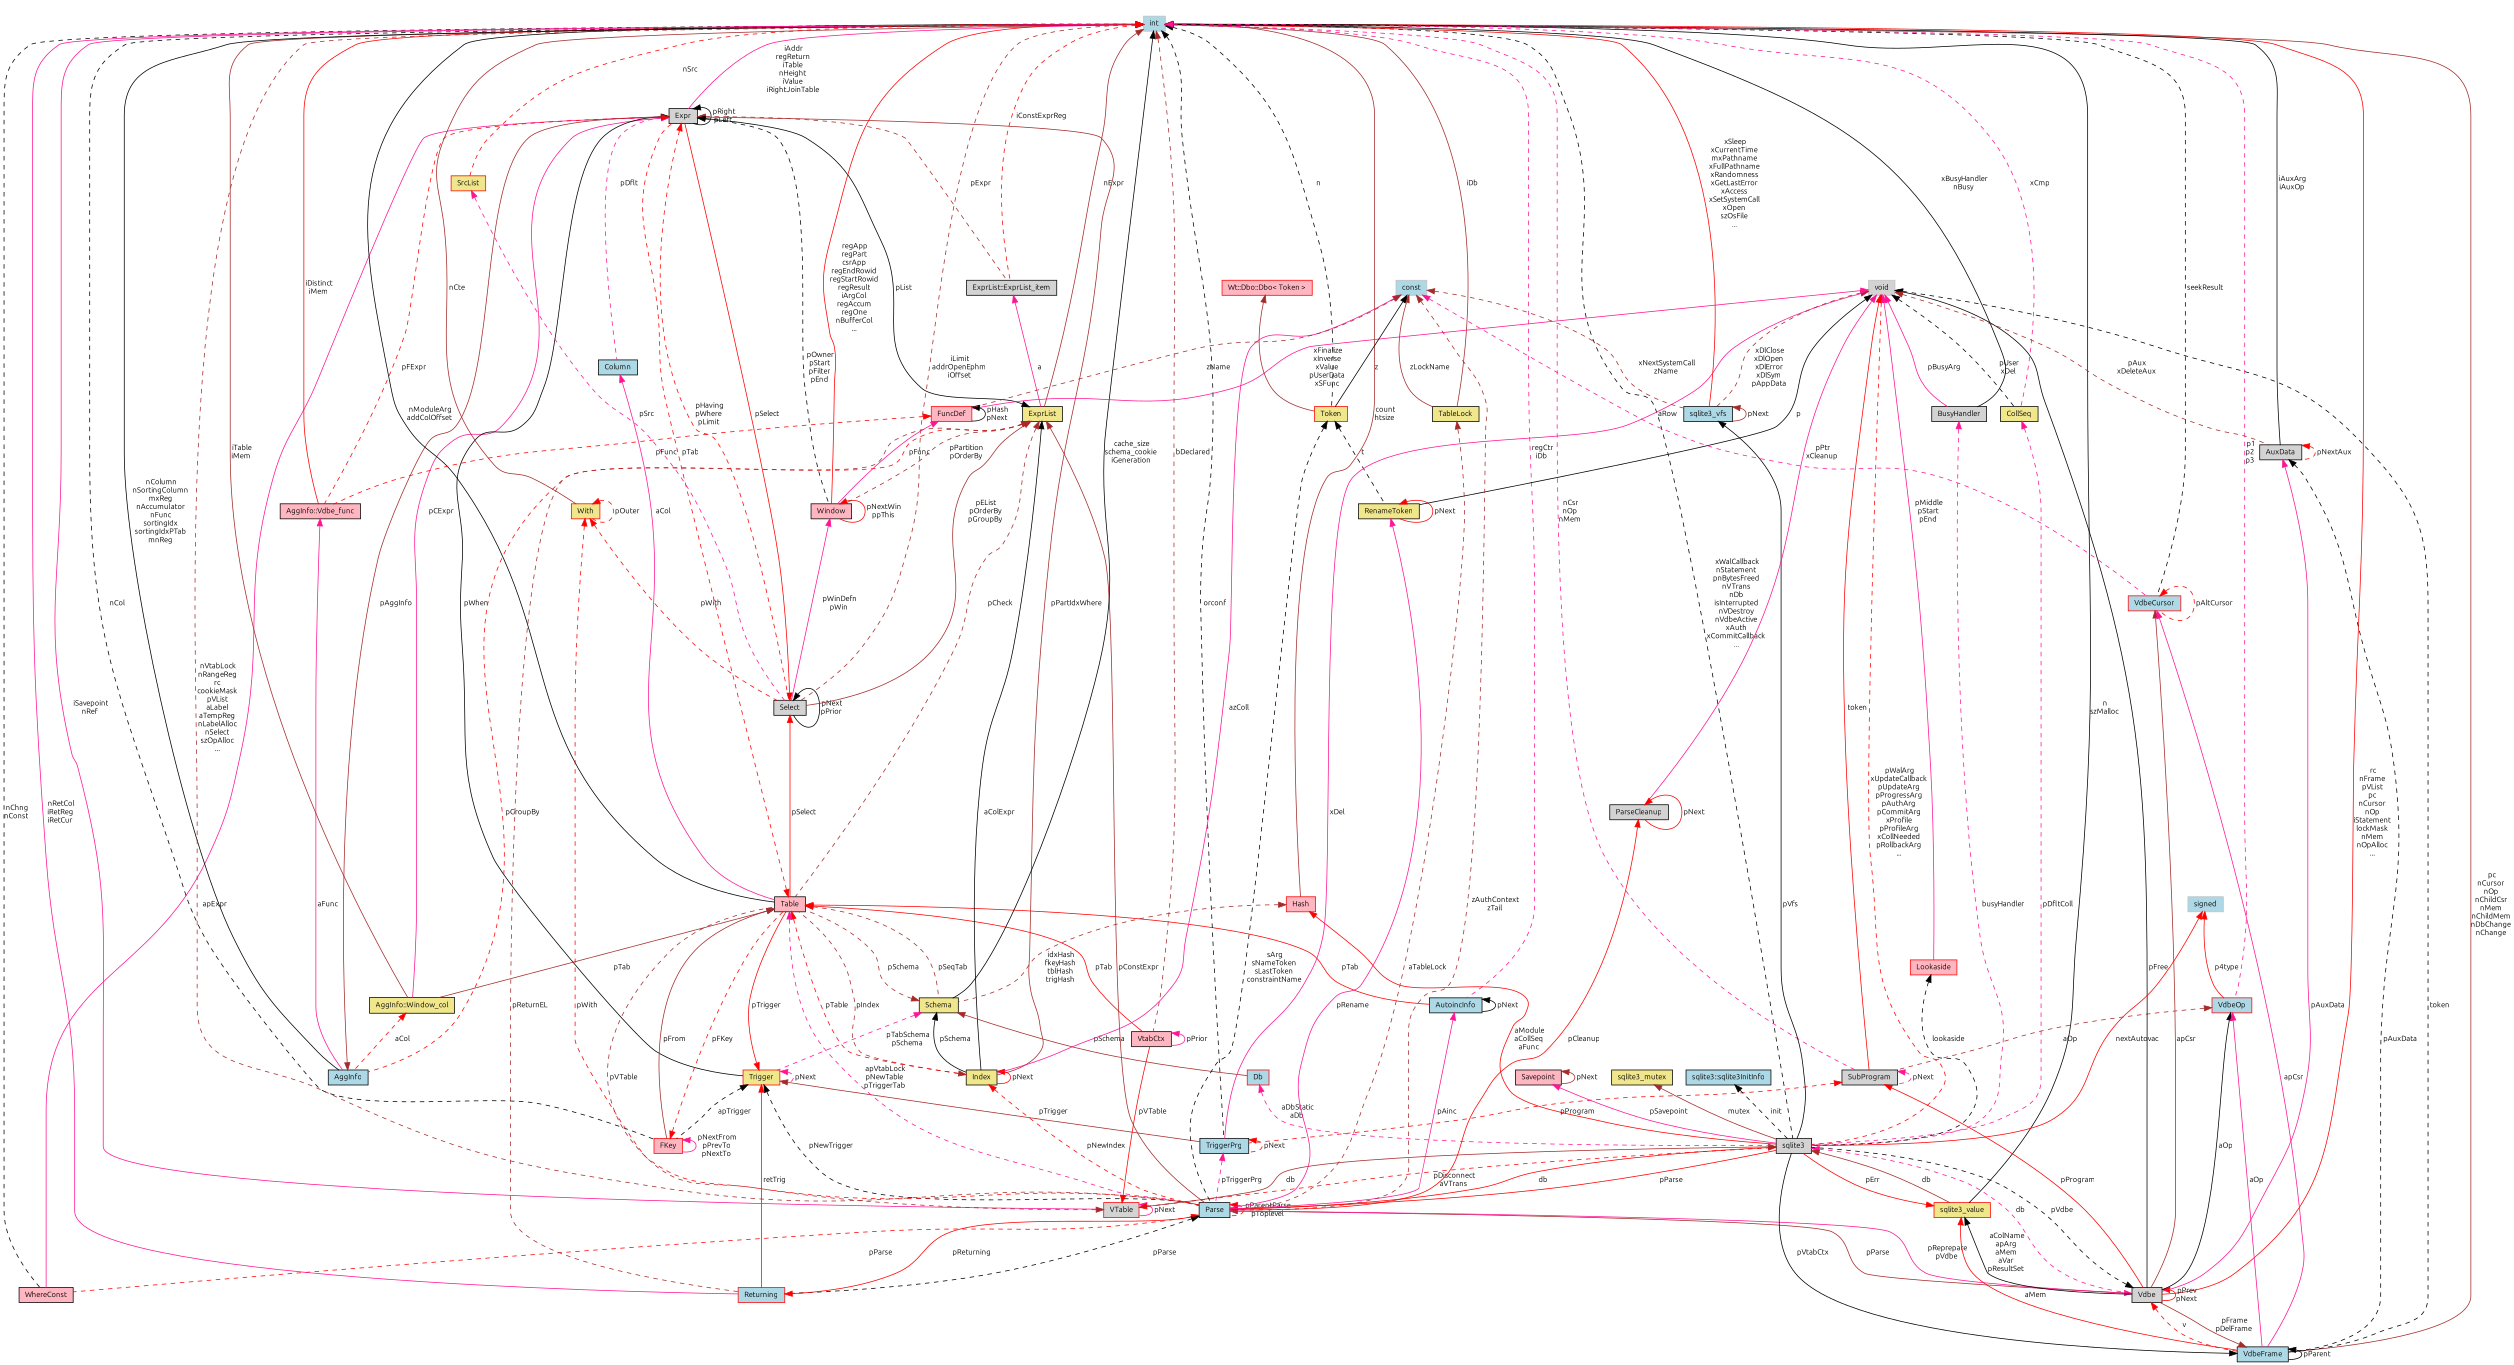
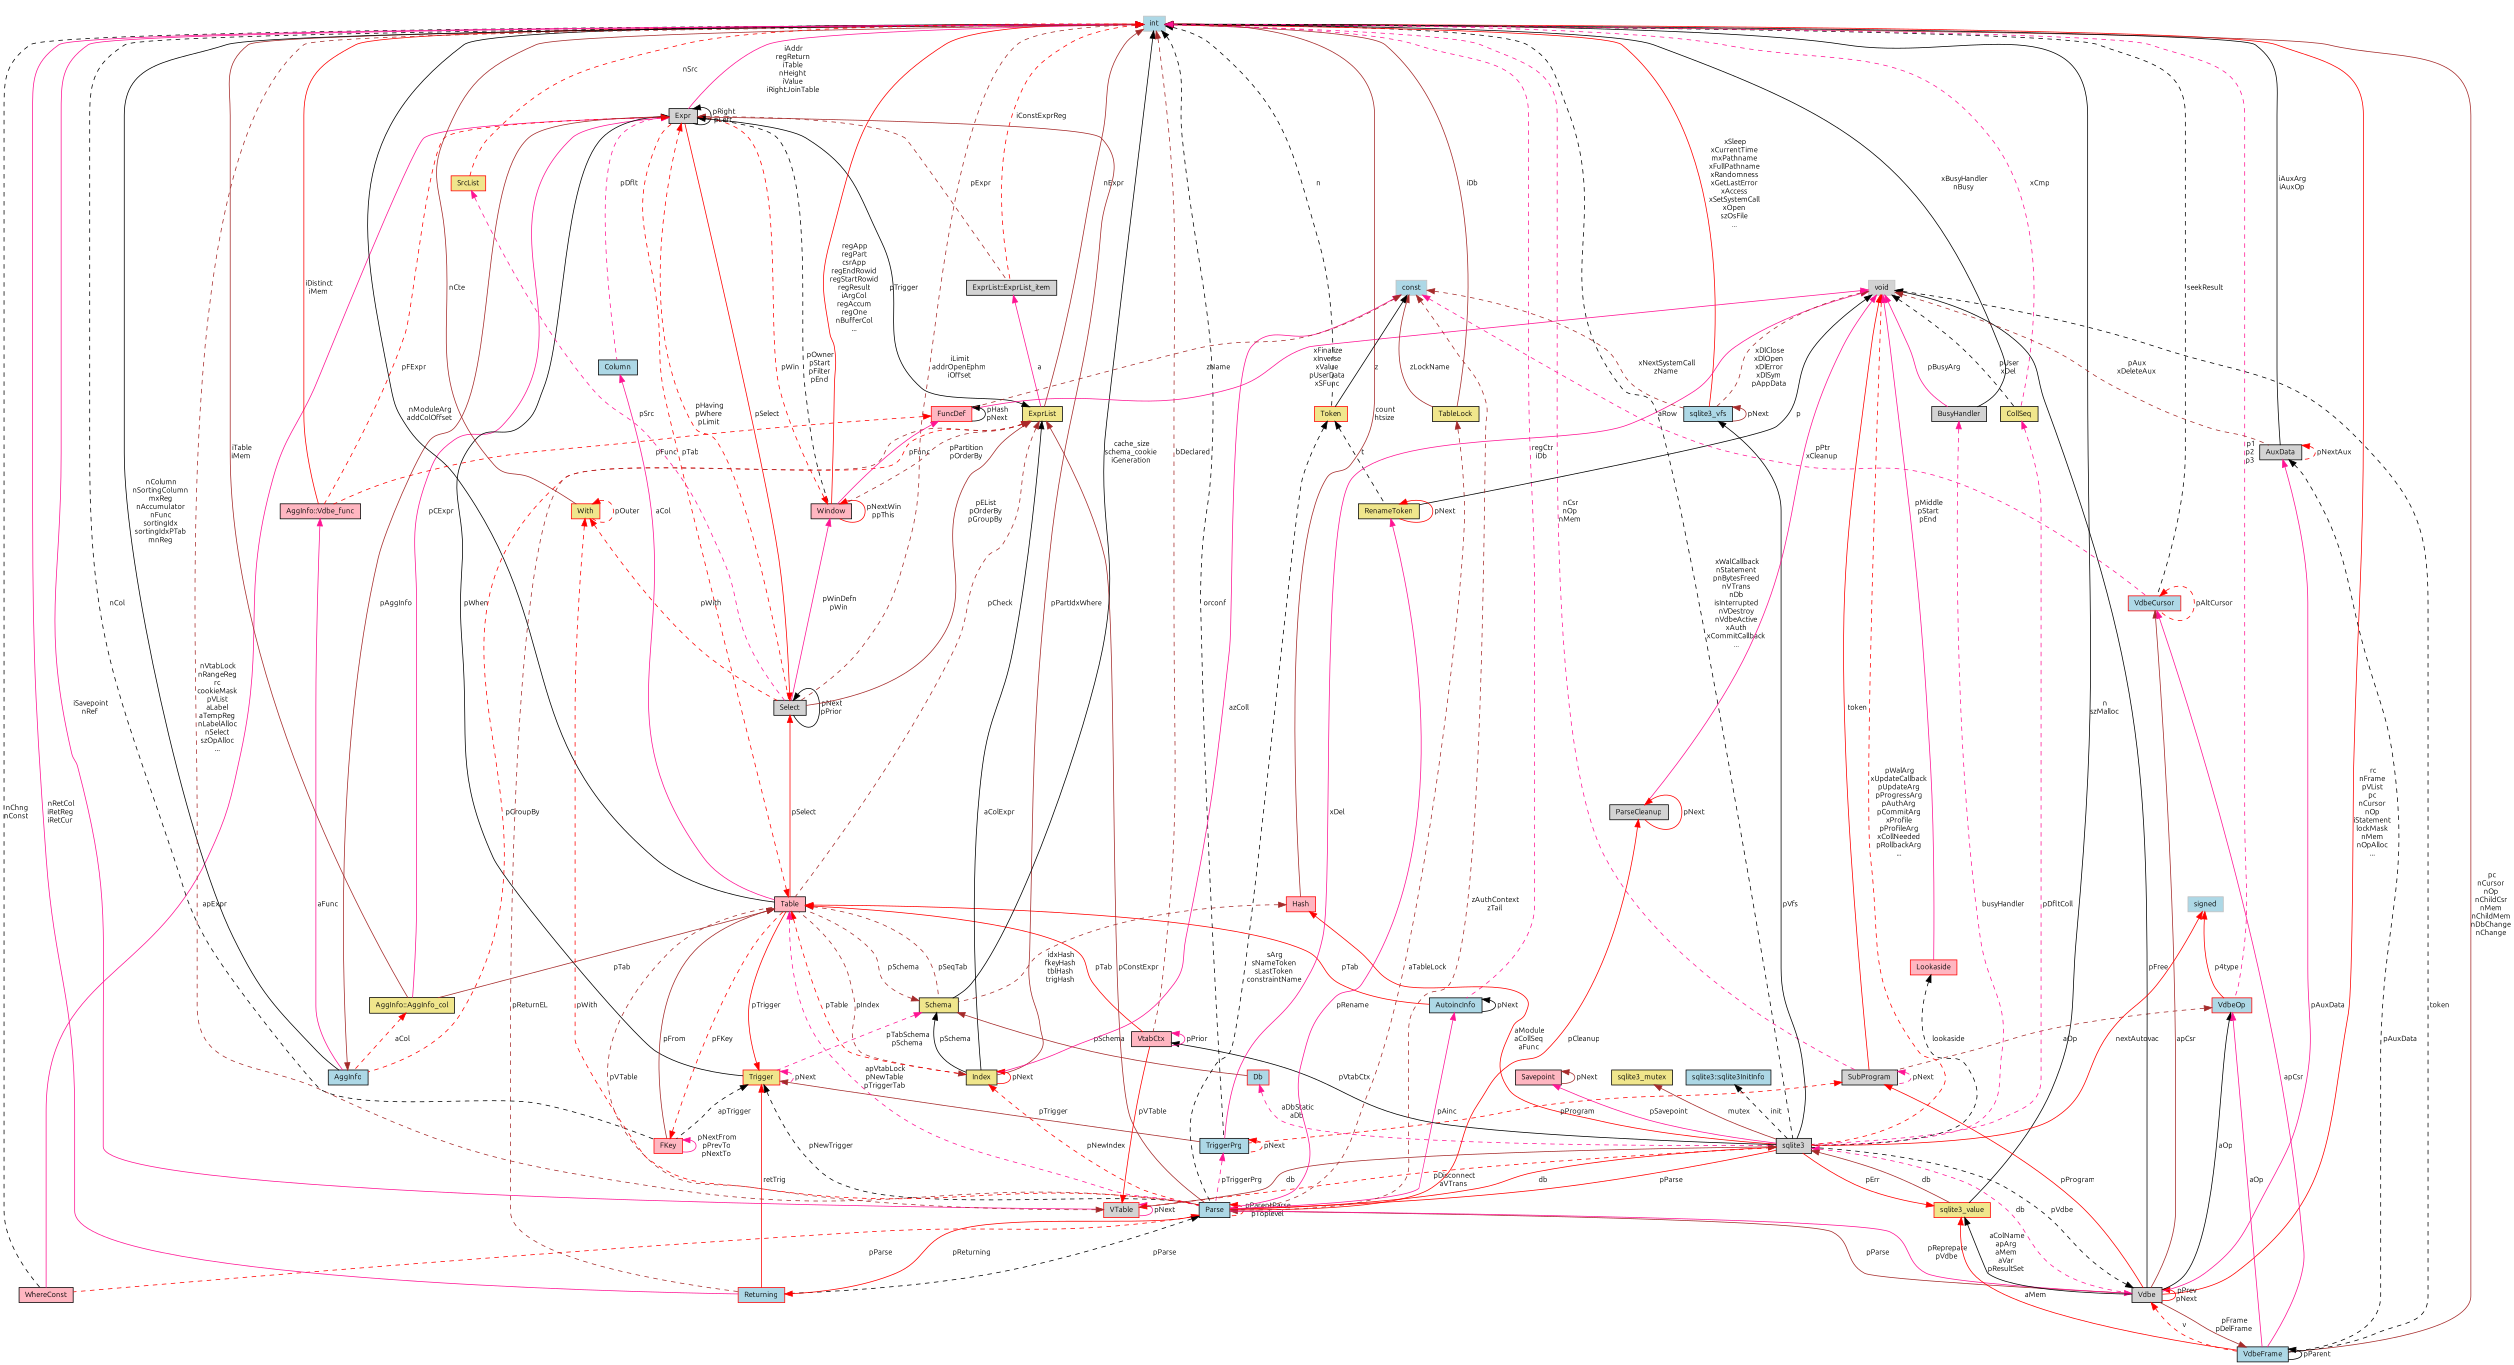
edge "Expr" -> "ExprList": label " pList" -> " pTrigger"
node "Wt::Dbo::Dbo< Token >": removed
edge "Expr" -> "Window": added, label "pWin"
node "AggInfo::Window_col": label "AggInfo::Window_col" -> "AggInfo::AggInfo_col"
edge "sqlite3" -> "VdbeFrame": now "sqlite3" -> "VtabCtx"
